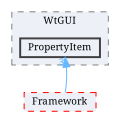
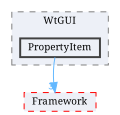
edge "Framework" -> "PropertyItem": reversed
